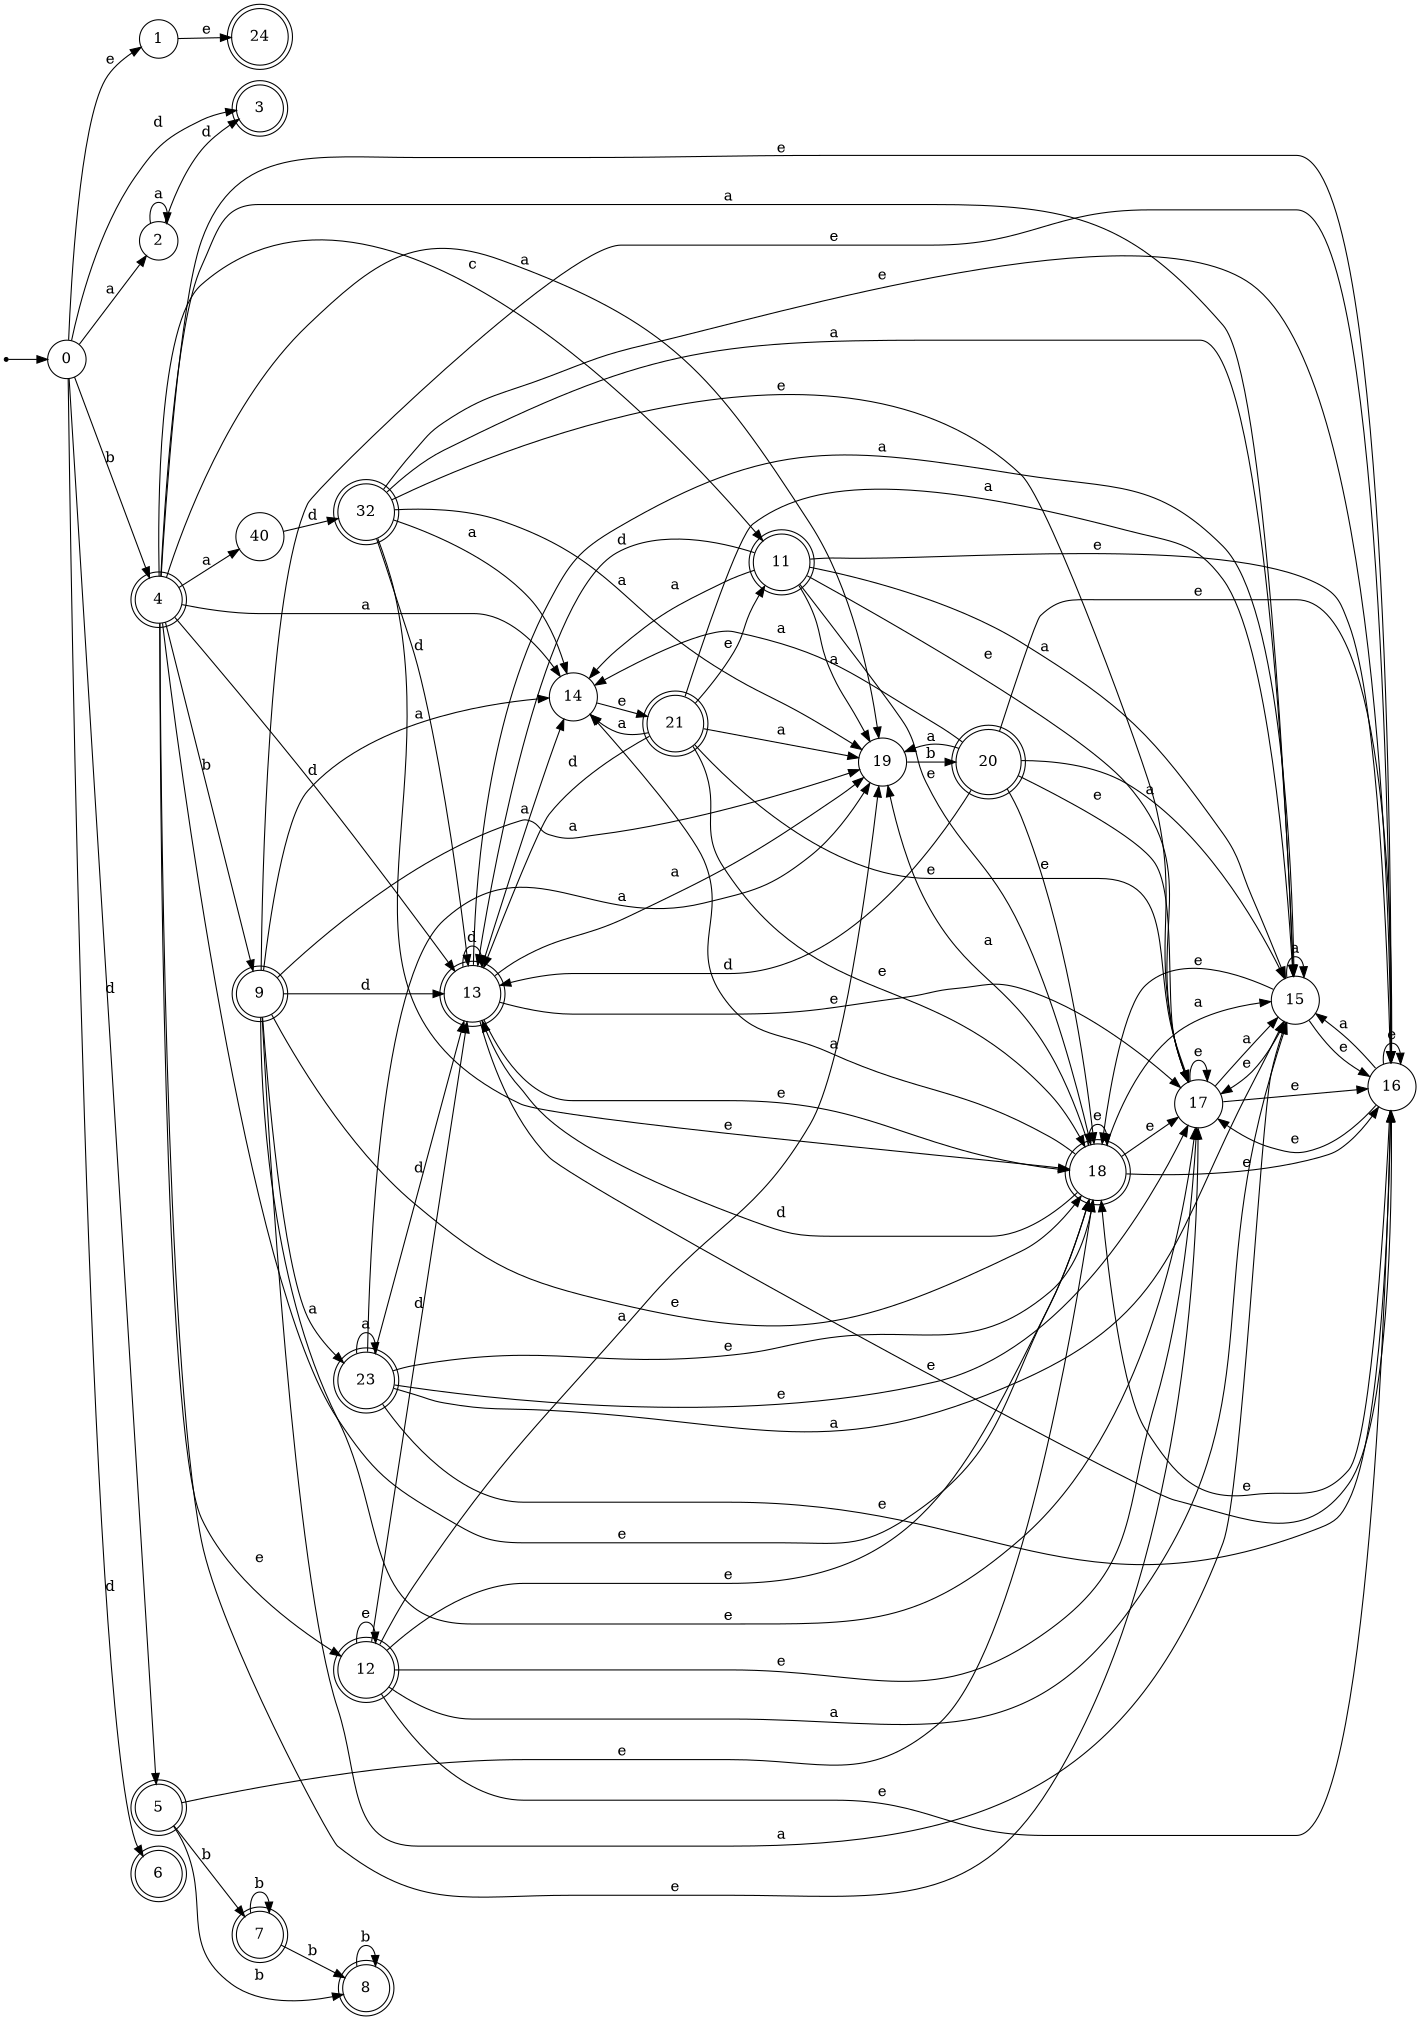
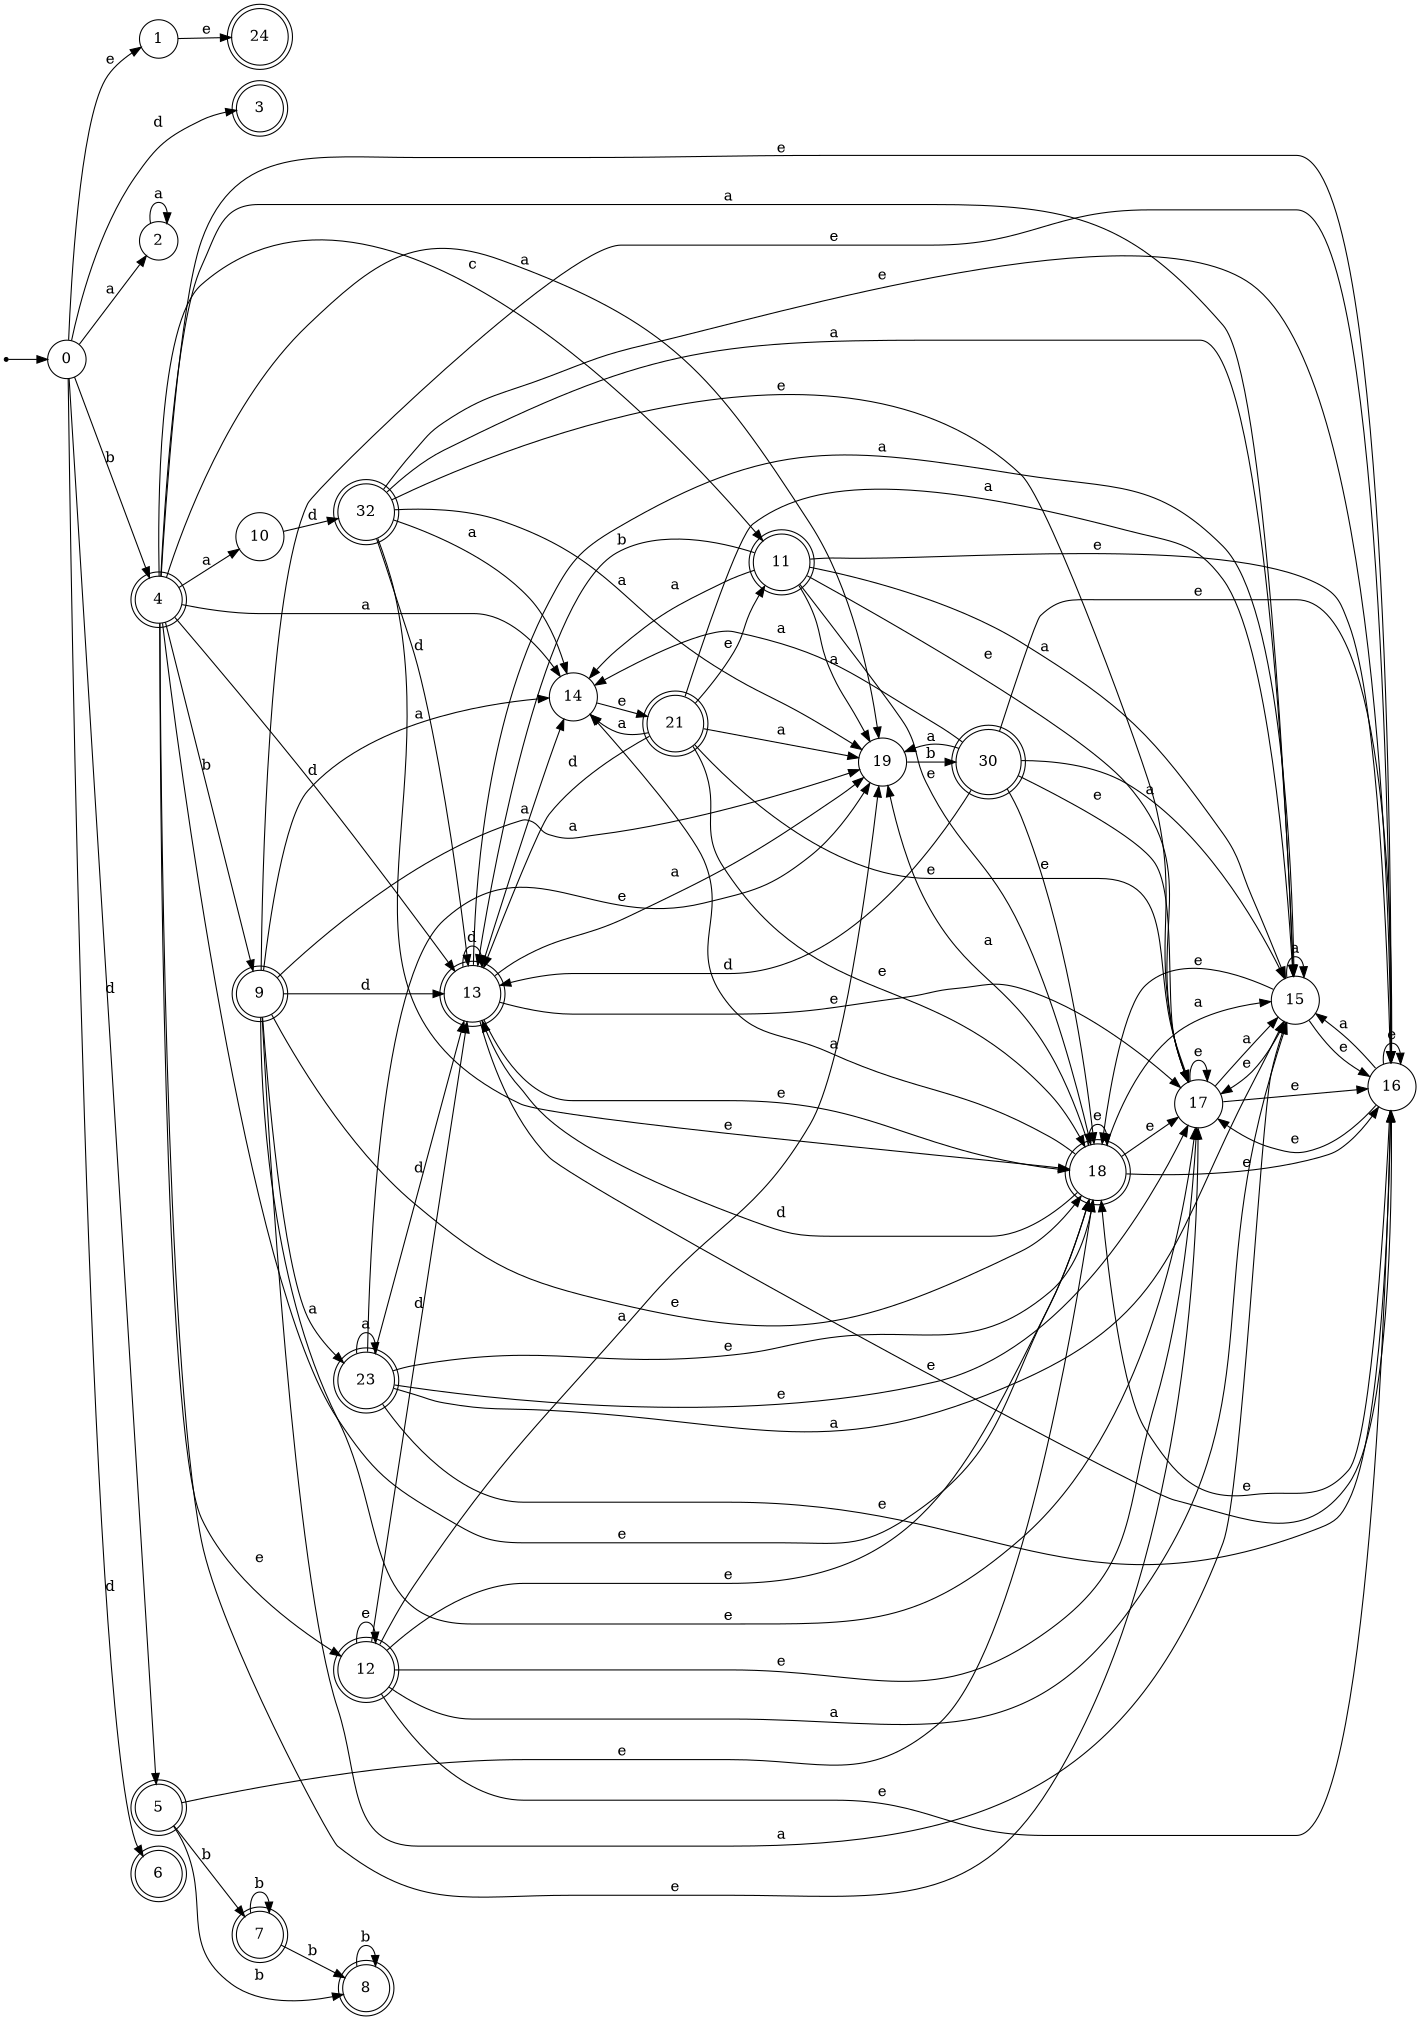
edge "2" -> "3": removed, label "d"
node "40": label "40" -> "10"
edge "11" -> "13": label "d" -> "b"
node "20": label "20" -> "30"
edge "23" -> "19": label "a" -> "e"
